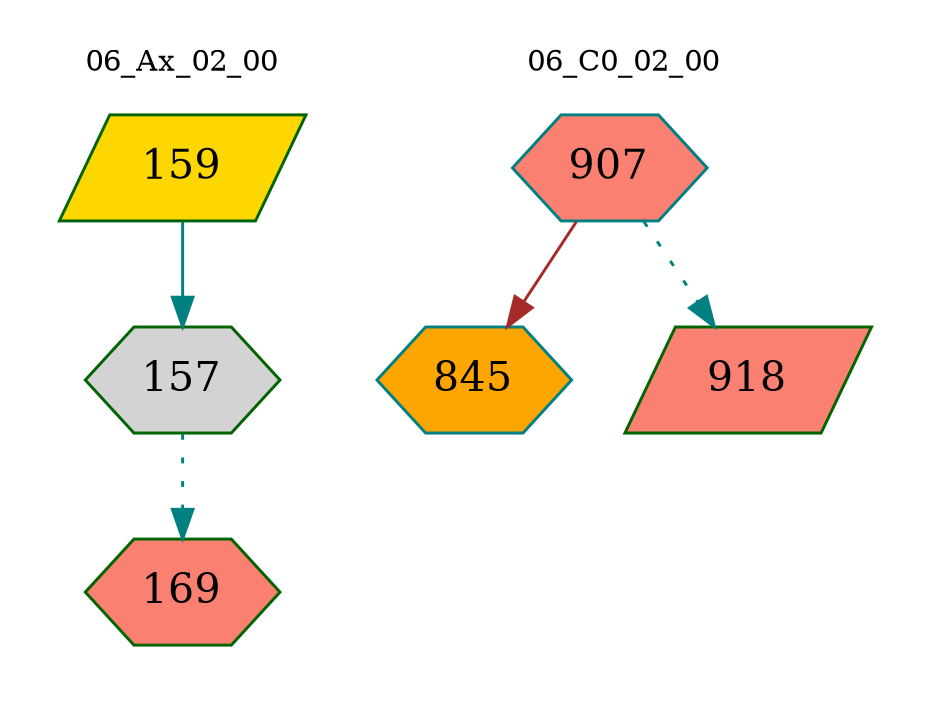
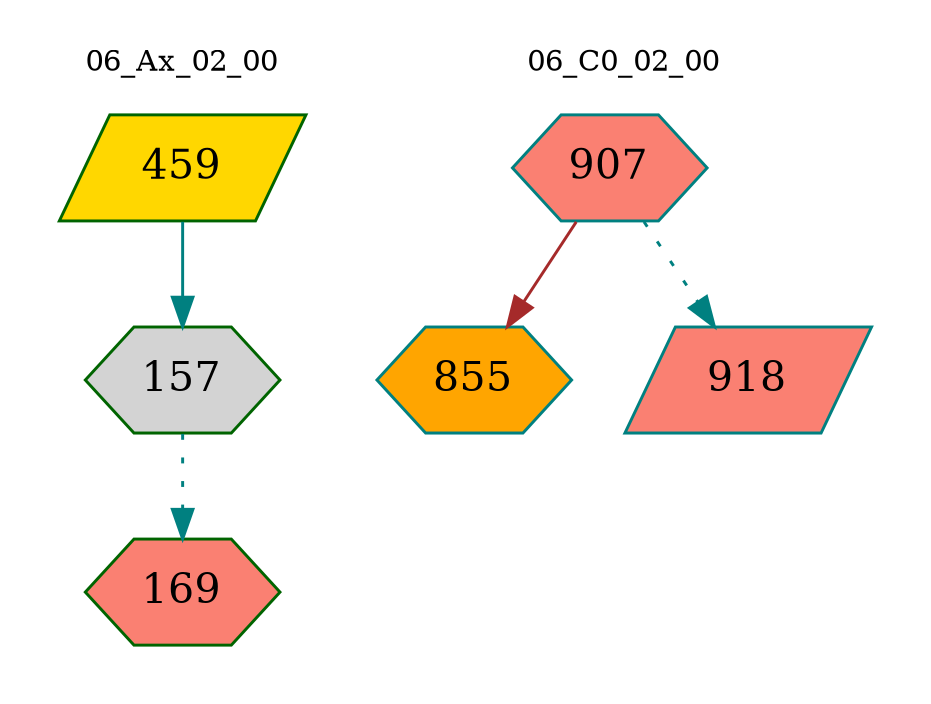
node "159": label "159" -> "459"
node "845": label "845" -> "855"
node "918": color darkgreen -> teal
